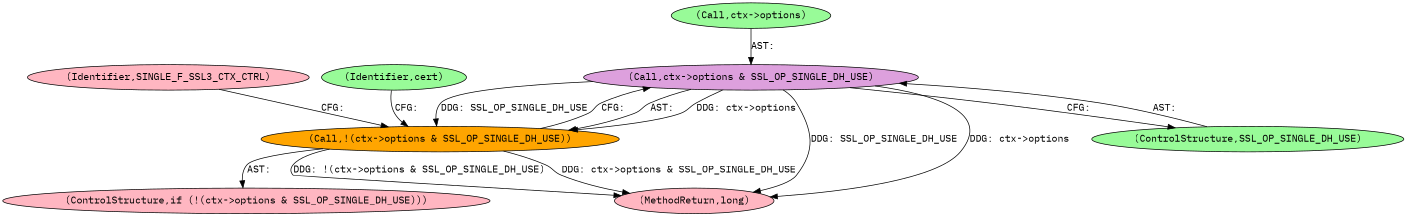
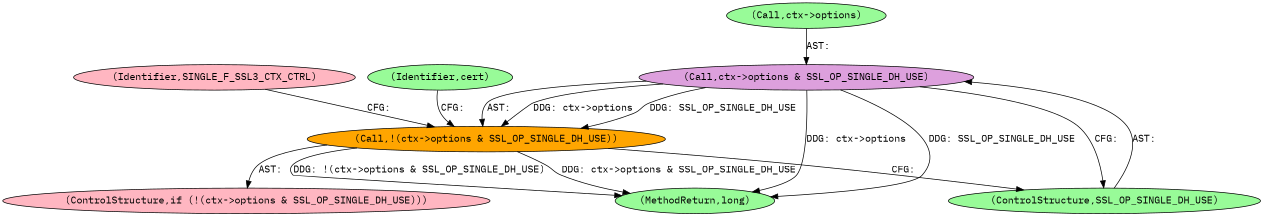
edge "(Call,!(ctx->options & SSL_OP_SINGLE_DH_USE))" -> "(Call,ctx->options & SSL_OP_SINGLE_DH_USE)": now "(Call,!(ctx->options & SSL_OP_SINGLE_DH_USE))" -> "(ControlStructure,SSL_OP_SINGLE_DH_USE)"
node "(MethodReturn,long)": fillcolor lightpink -> palegreen
